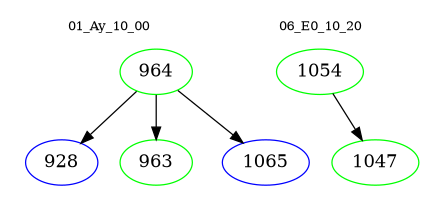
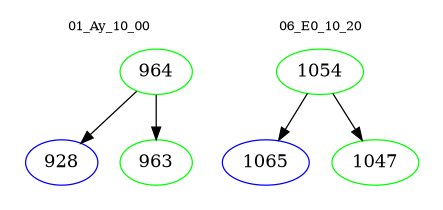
edge "964" -> "1065": now "1054" -> "1065"
